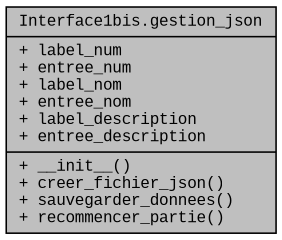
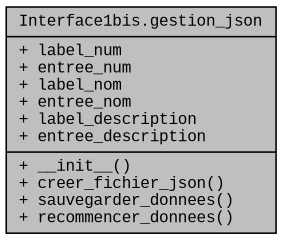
node "Interface1bis.gestion_json": text "+ recommencer_partie()" -> "+ recommencer_donnees()"
